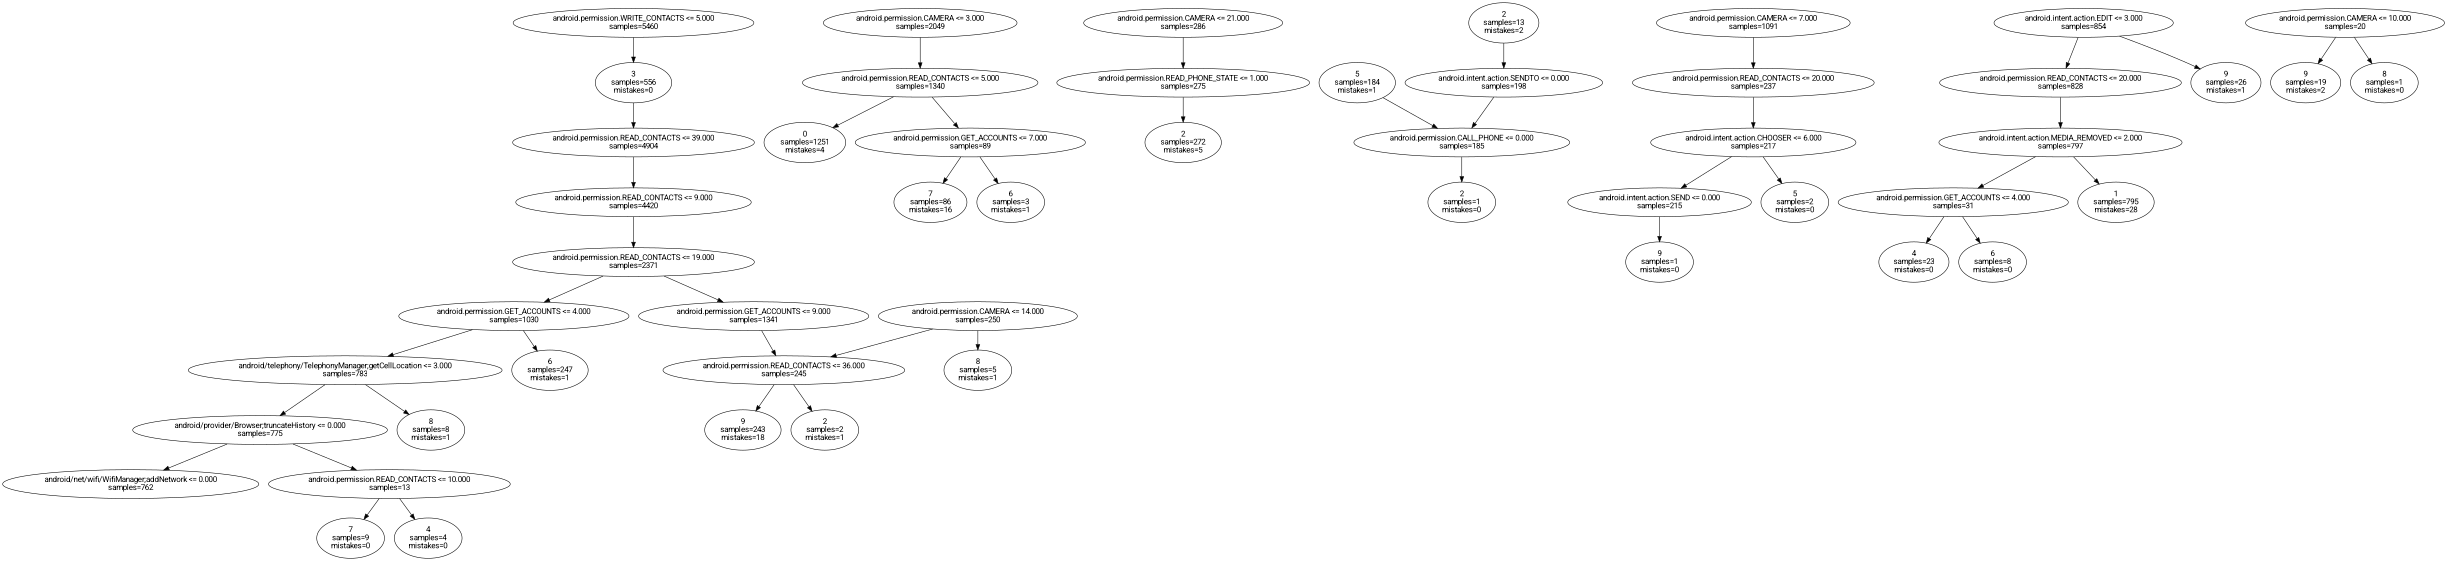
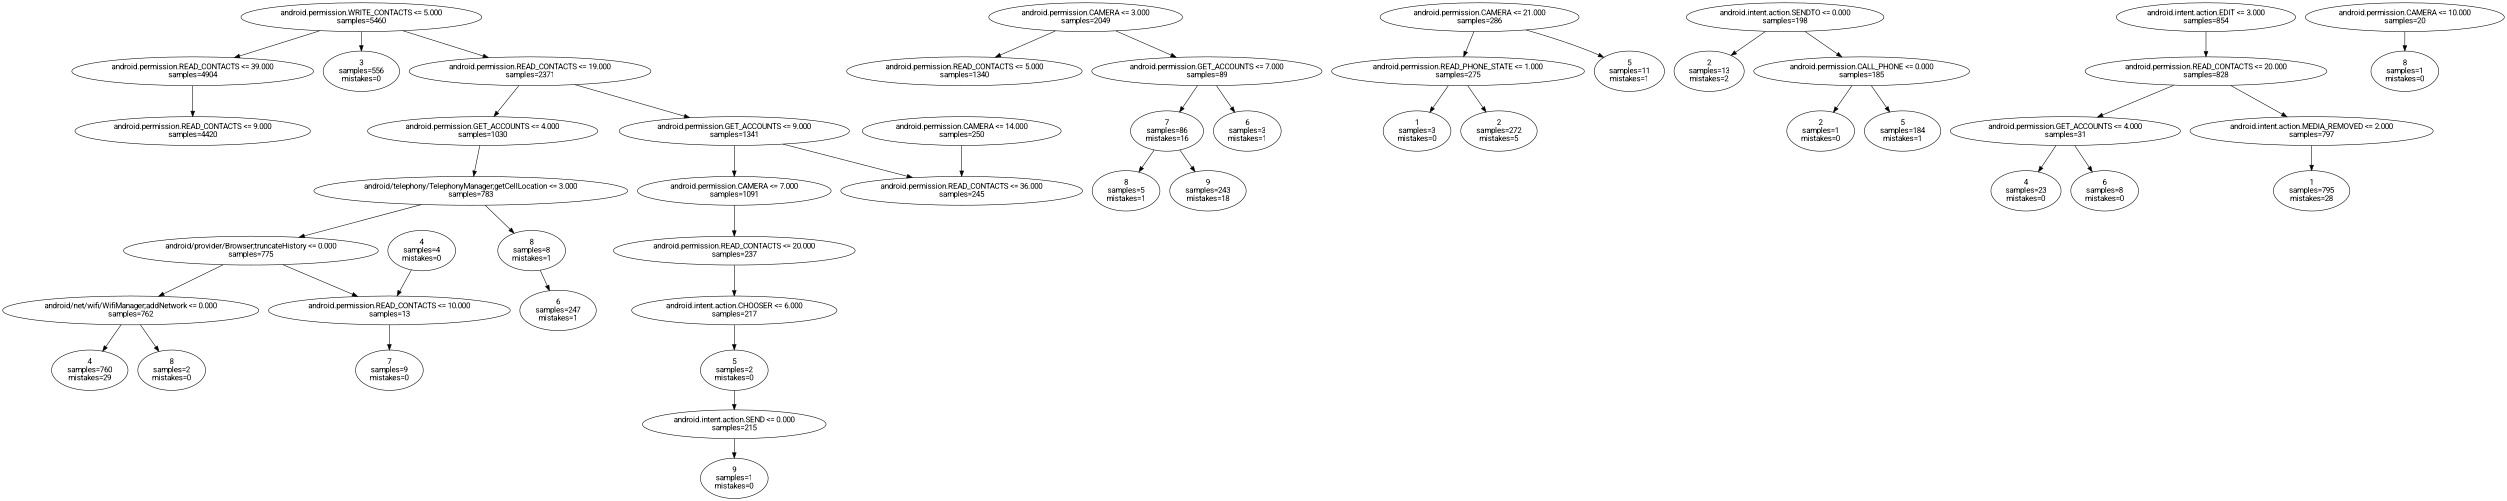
edge "2 samples=13 mistakes=2" -> "android.intent.action.SENDTO <= 0.000 samples=198": reversed
node "5 samples=11 mistakes=1": added
node "9 samples=26 mistakes=1": removed
node "9 samples=19 mistakes=2": removed
edge "android.permission.READ_CONTACTS <= 5.000 samples=1340" -> "android.permission.GET_ACCOUNTS <= 7.000 samples=89": now "android.permission.CAMERA <= 3.000 samples=2049" -> "android.permission.GET_ACCOUNTS <= 7.000 samples=89"
edge "5 samples=184 mistakes=1" -> "android.permission.CALL_PHONE <= 0.000 samples=185": reversed
edge "3 samples=556 mistakes=0" -> "android.permission.READ_CONTACTS <= 39.000 samples=4904": now "android.permission.WRITE_CONTACTS <= 5.000 samples=5460" -> "android.permission.READ_CONTACTS <= 39.000 samples=4904"
node "1 samples=3 mistakes=0": added
node "0 samples=1251 mistakes=4": removed
edge "android.permission.GET_ACCOUNTS <= 9.000 samples=1341" -> "android.permission.CAMERA <= 7.000 samples=1091": added
edge "android.intent.action.CHOOSER <= 6.000 samples=217" -> "android.intent.action.SEND <= 0.000 samples=215": now "5 samples=2 mistakes=0" -> "android.intent.action.SEND <= 0.000 samples=215"
edge "android.intent.action.MEDIA_REMOVED <= 2.000 samples=797" -> "android.permission.GET_ACCOUNTS <= 4.000 samples=31": now "android.permission.READ_CONTACTS <= 20.000 samples=828" -> "android.permission.GET_ACCOUNTS <= 4.000 samples=31"
edge "android.permission.READ_CONTACTS <= 9.000 samples=4420" -> "android.permission.READ_CONTACTS <= 19.000 samples=2371": now "android.permission.WRITE_CONTACTS <= 5.000 samples=5460" -> "android.permission.READ_CONTACTS <= 19.000 samples=2371"
edge "android.permission.CAMERA <= 14.000 samples=250" -> "8 samples=5 mistakes=1": now "7 samples=86 mistakes=16" -> "8 samples=5 mistakes=1"
edge "android.permission.GET_ACCOUNTS <= 4.000 samples=1030" -> "6 samples=247 mistakes=1": now "8 samples=8 mistakes=1" -> "6 samples=247 mistakes=1"
node "4 samples=760 mistakes=29": added
node "8 samples=2 mistakes=0": added
edge "android.permission.READ_CONTACTS <= 36.000 samples=245" -> "9 samples=243 mistakes=18": now "7 samples=86 mistakes=16" -> "9 samples=243 mistakes=18"
node "2 samples=2 mistakes=1": removed
edge "android.permission.READ_CONTACTS <= 10.000 samples=13" -> "4 samples=4 mistakes=0": reversed
